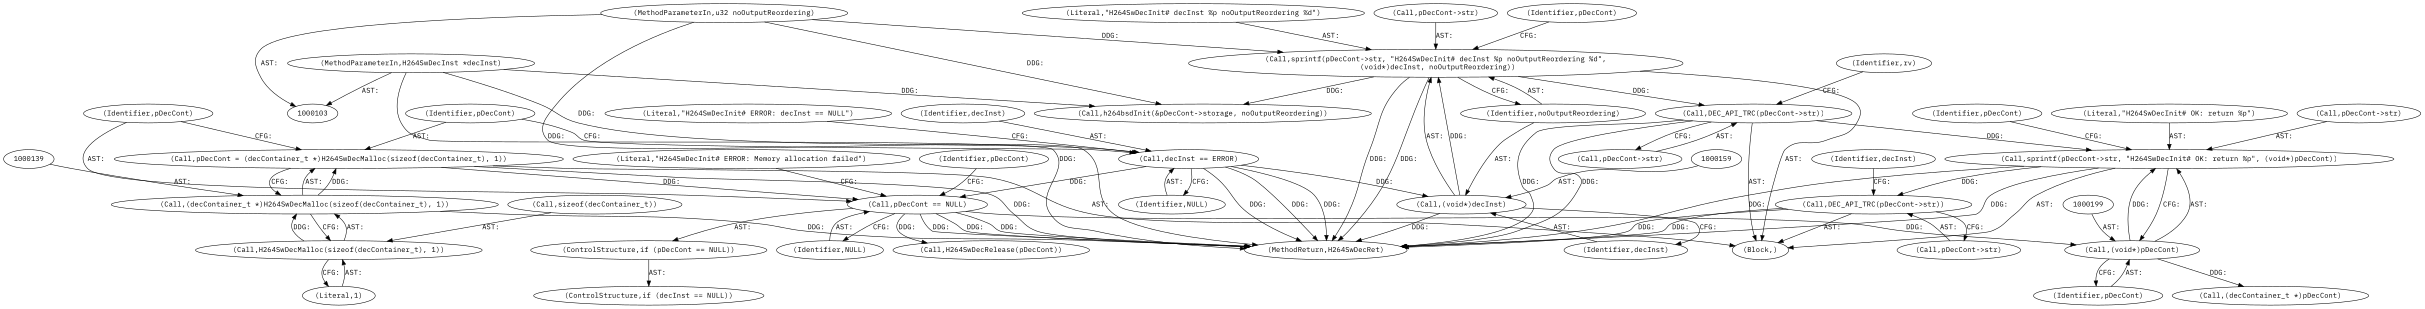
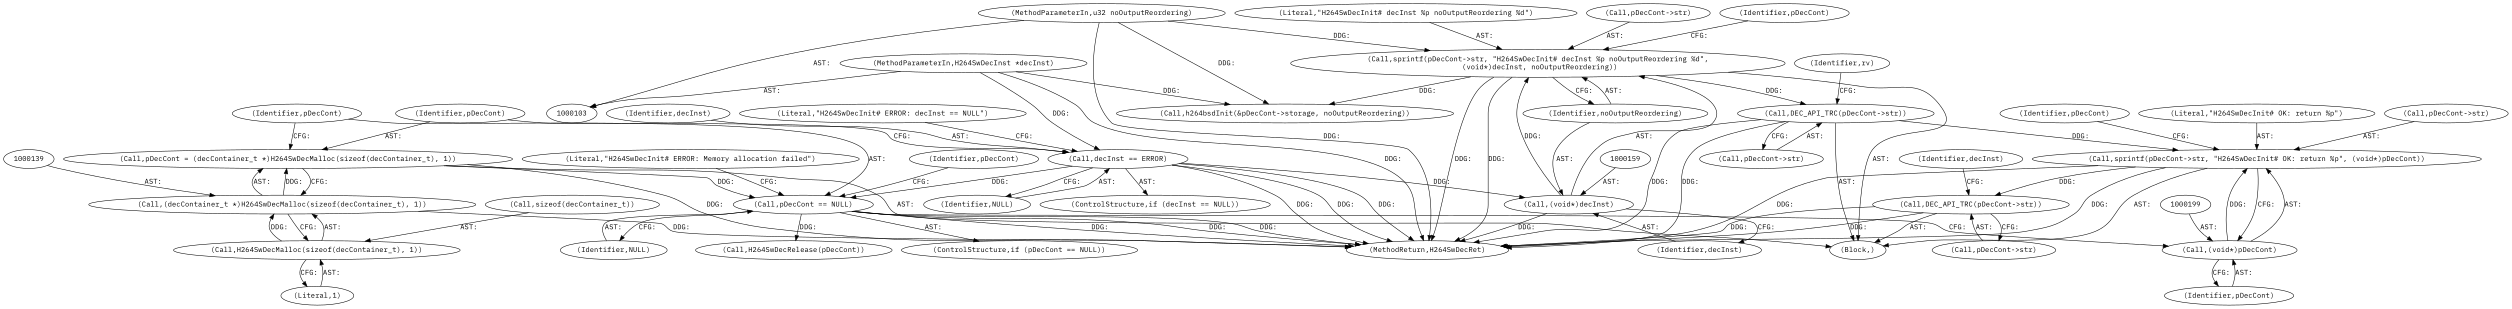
edge "(Call,pDecCont == NULL)" -> "(Call,(void*)pDecCont)": label "DDG: " -> "CFG: "
edge "(ControlStructure,if (pDecCont == NULL))" -> "(ControlStructure,if (decInst == NULL))": now "(Call,decInst == ERROR)" -> "(ControlStructure,if (decInst == NULL))"
node "(Call,(decContainer_t *)pDecCont)": removed
